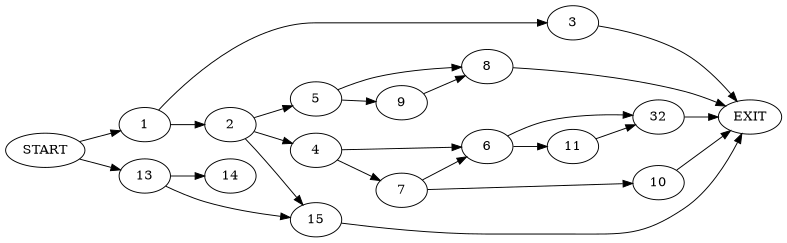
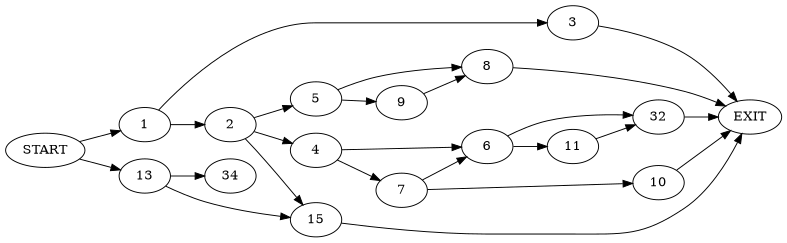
node "14": label "14" -> "34"
